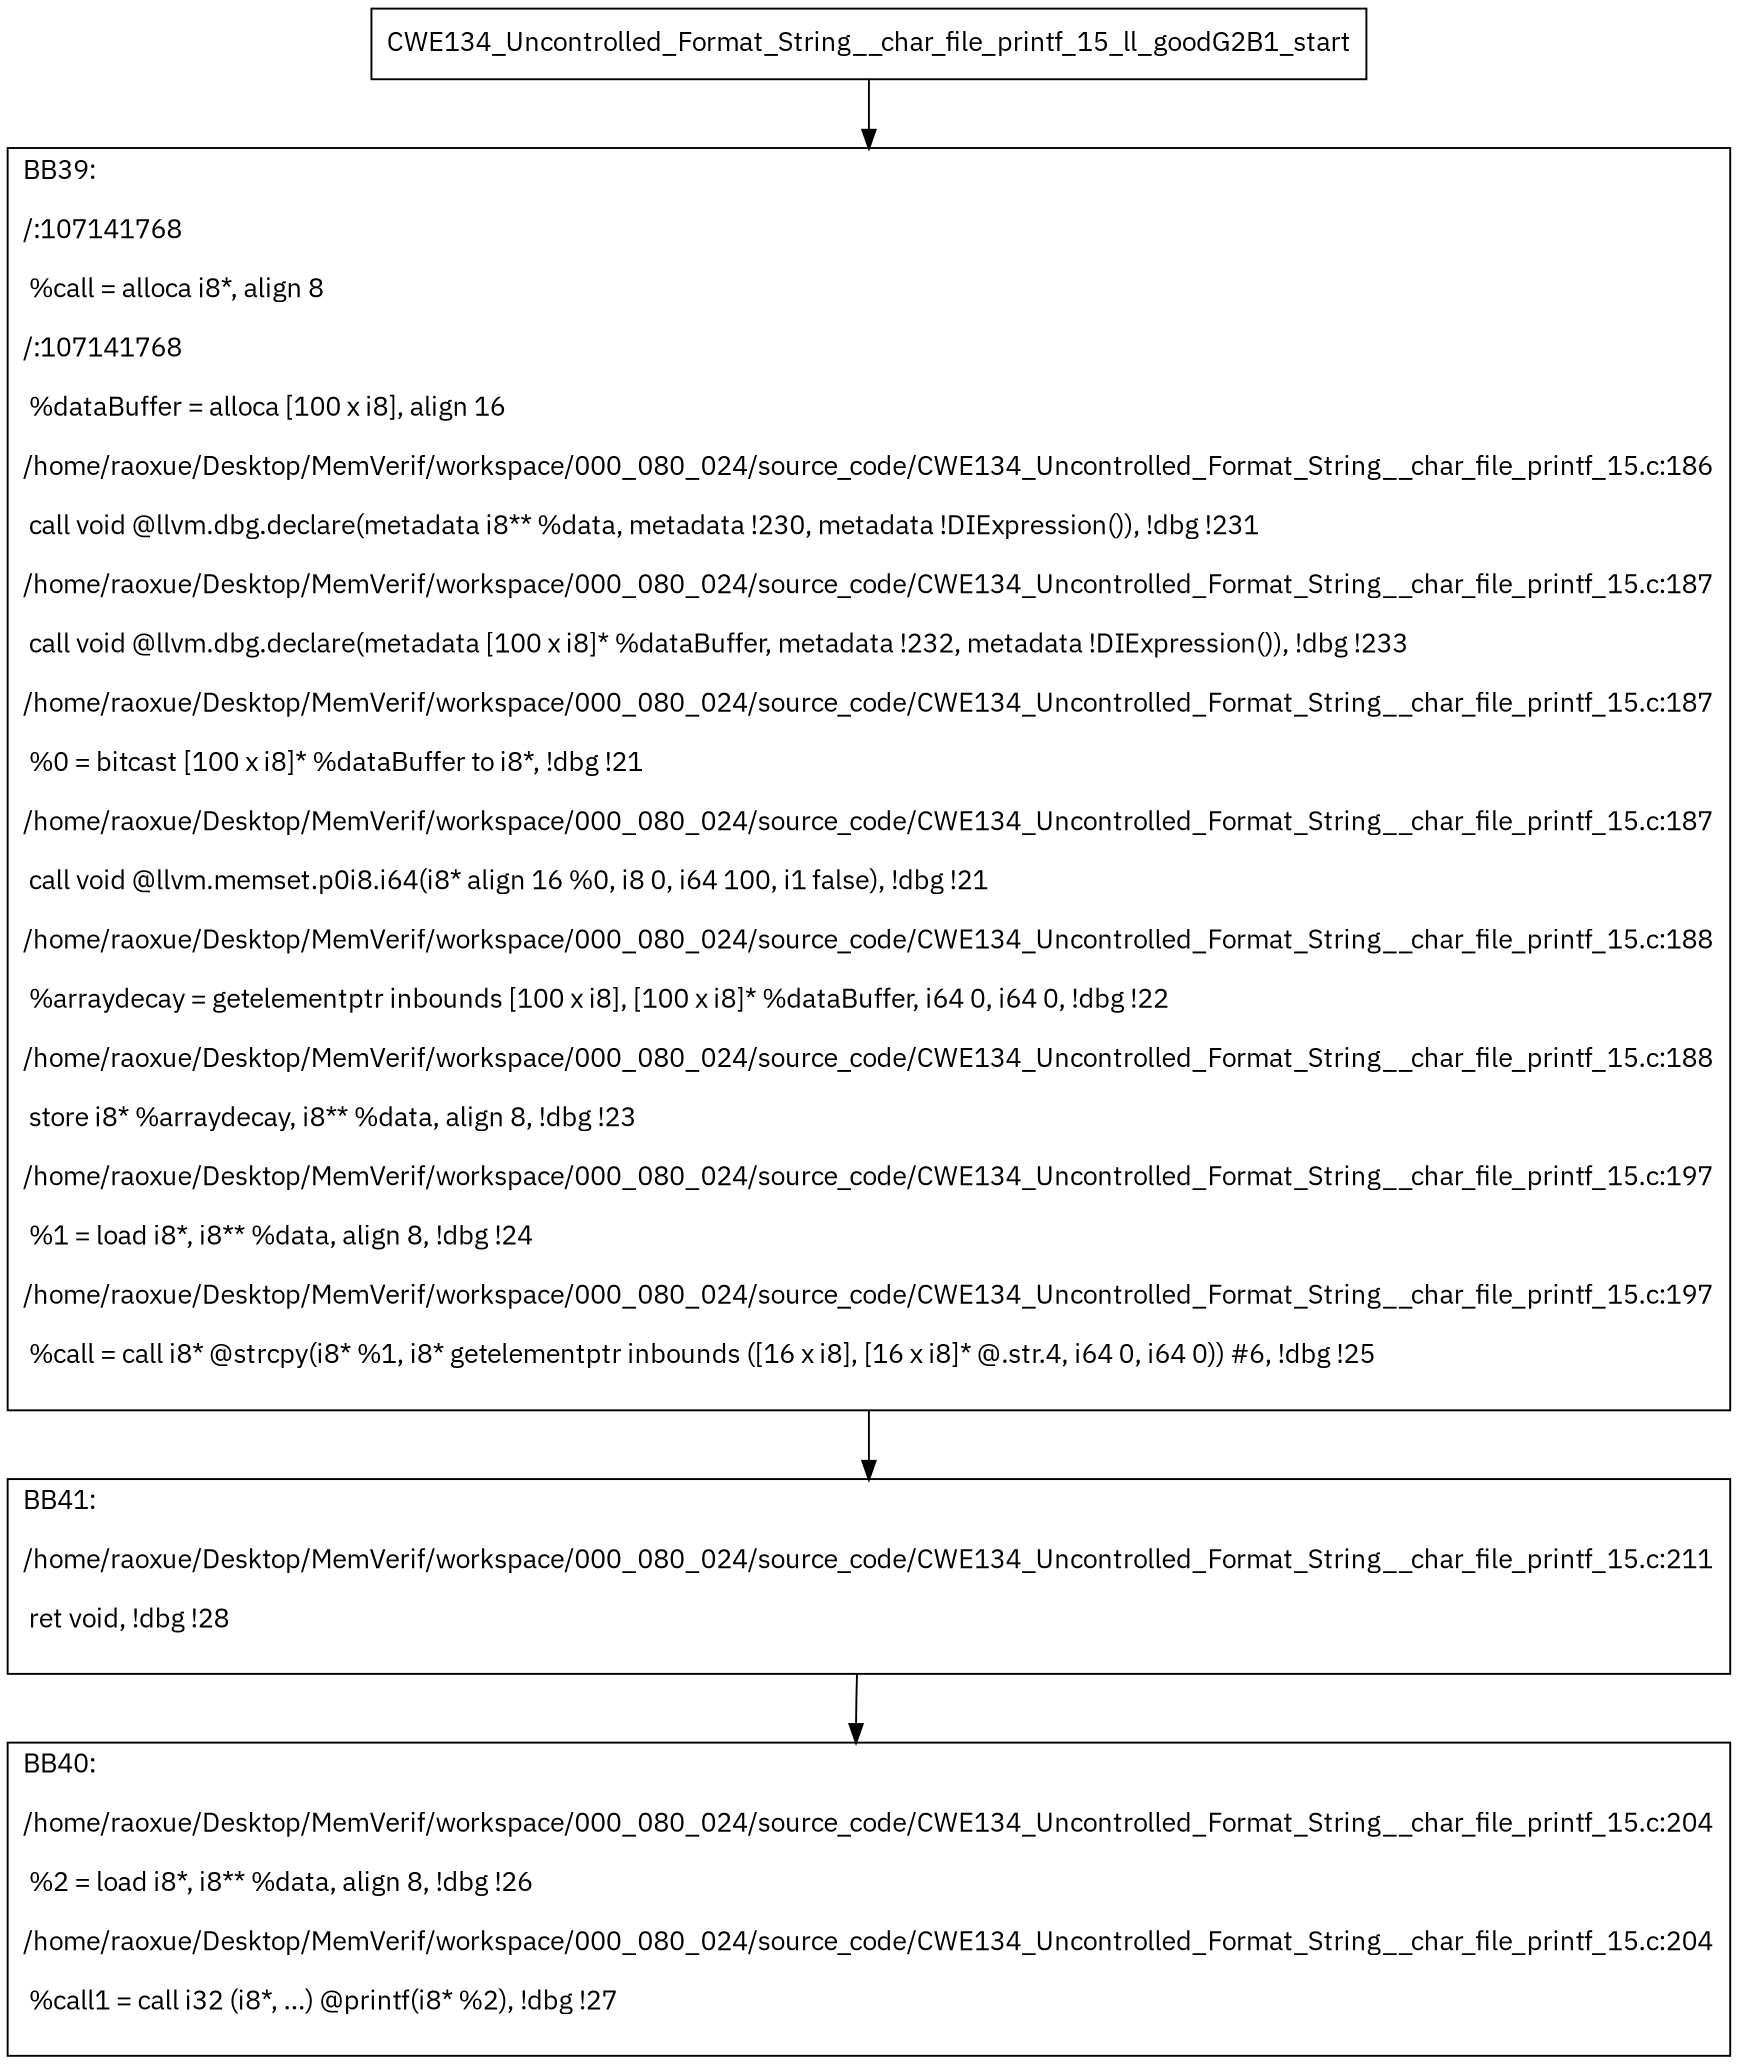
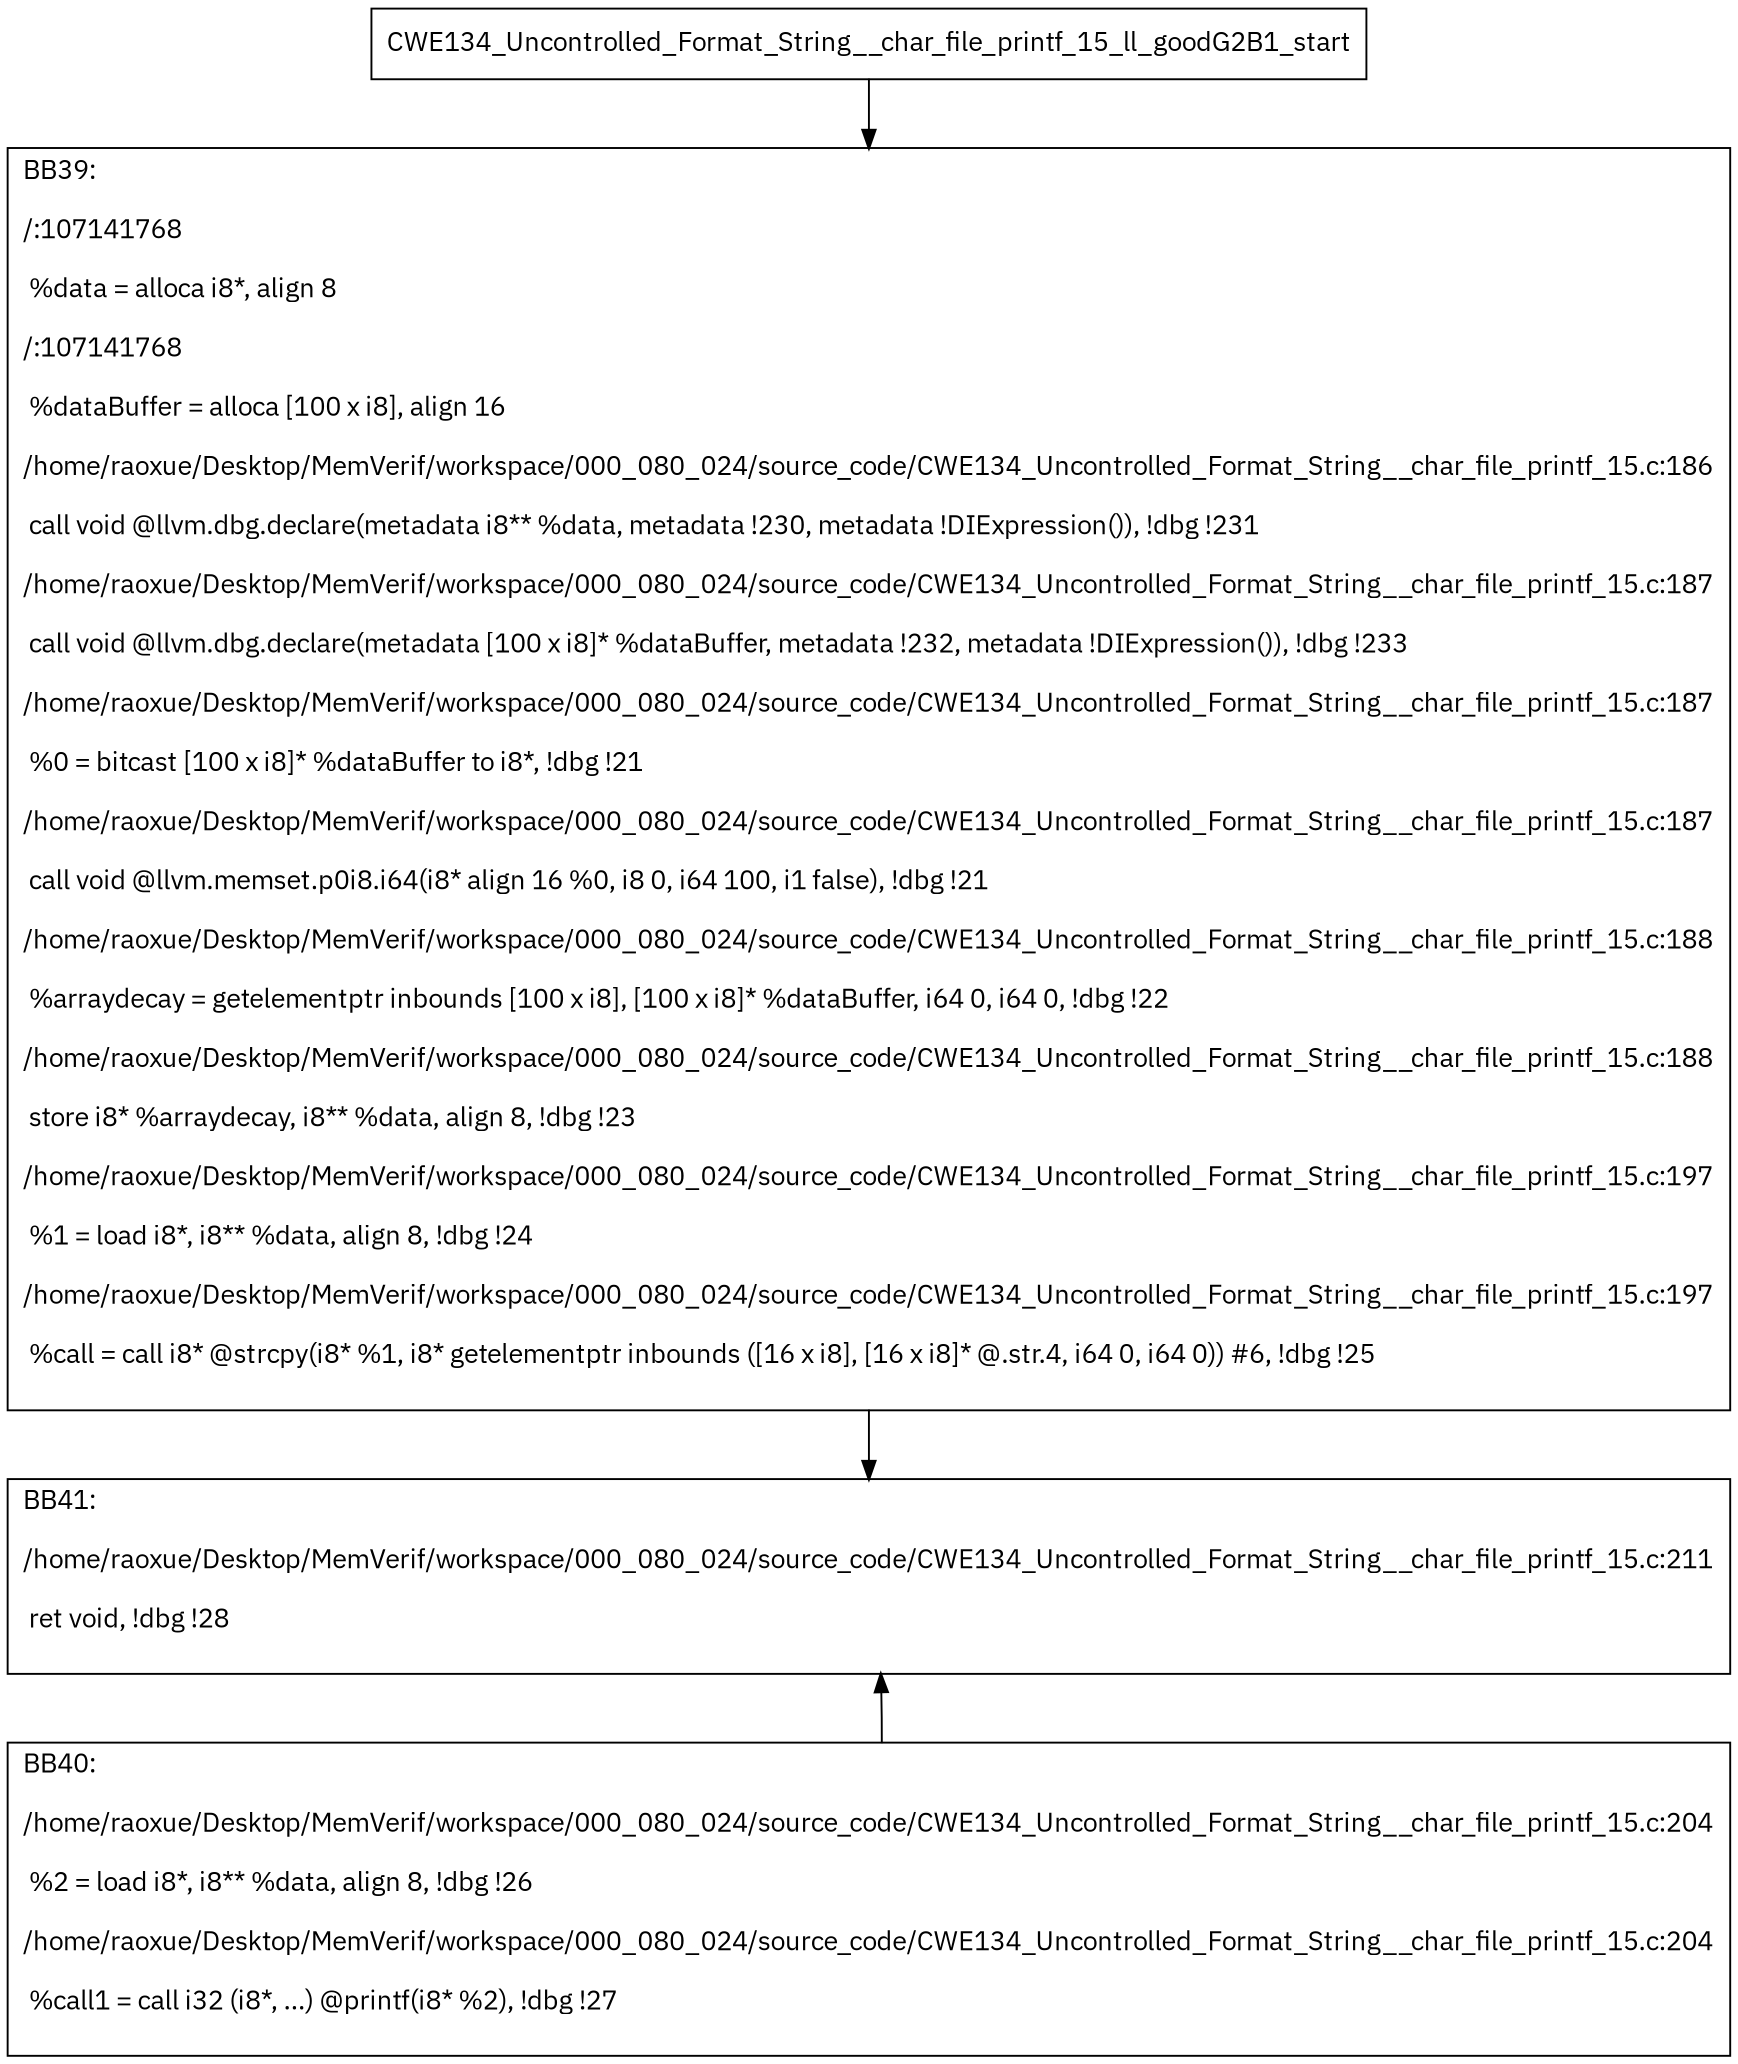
node "BB39:": text "%call = alloca i8*, align 8" -> "%data = alloca i8*, align 8"
edge "BB41:" -> "BB40:": reversed
